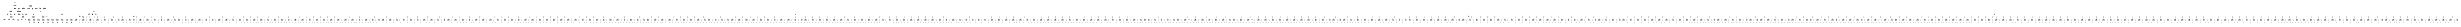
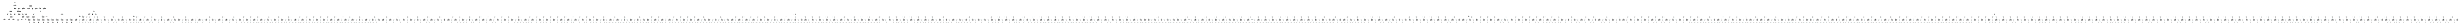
node "docAuthor": added
